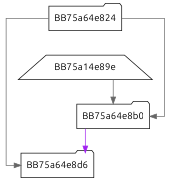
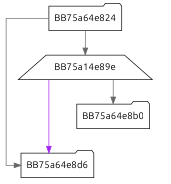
edge "BB75a64e824" -> "BB75a64e8b0": now "BB75a64e824" -> "BB75a14e89e"
edge "BB75a64e8b0" -> "BB75a64e8d6": now "BB75a14e89e" -> "BB75a64e8d6"
